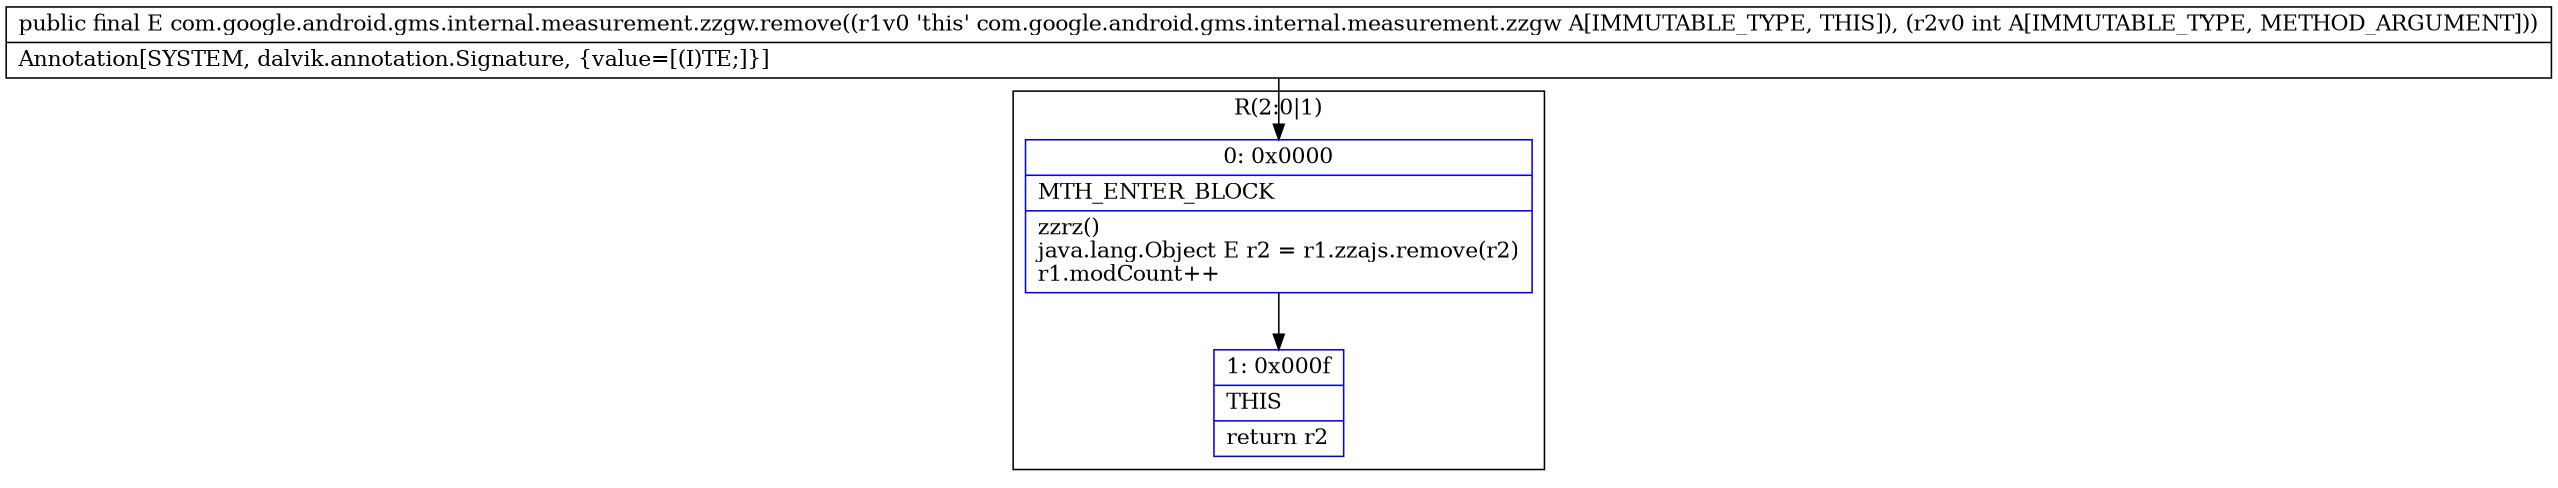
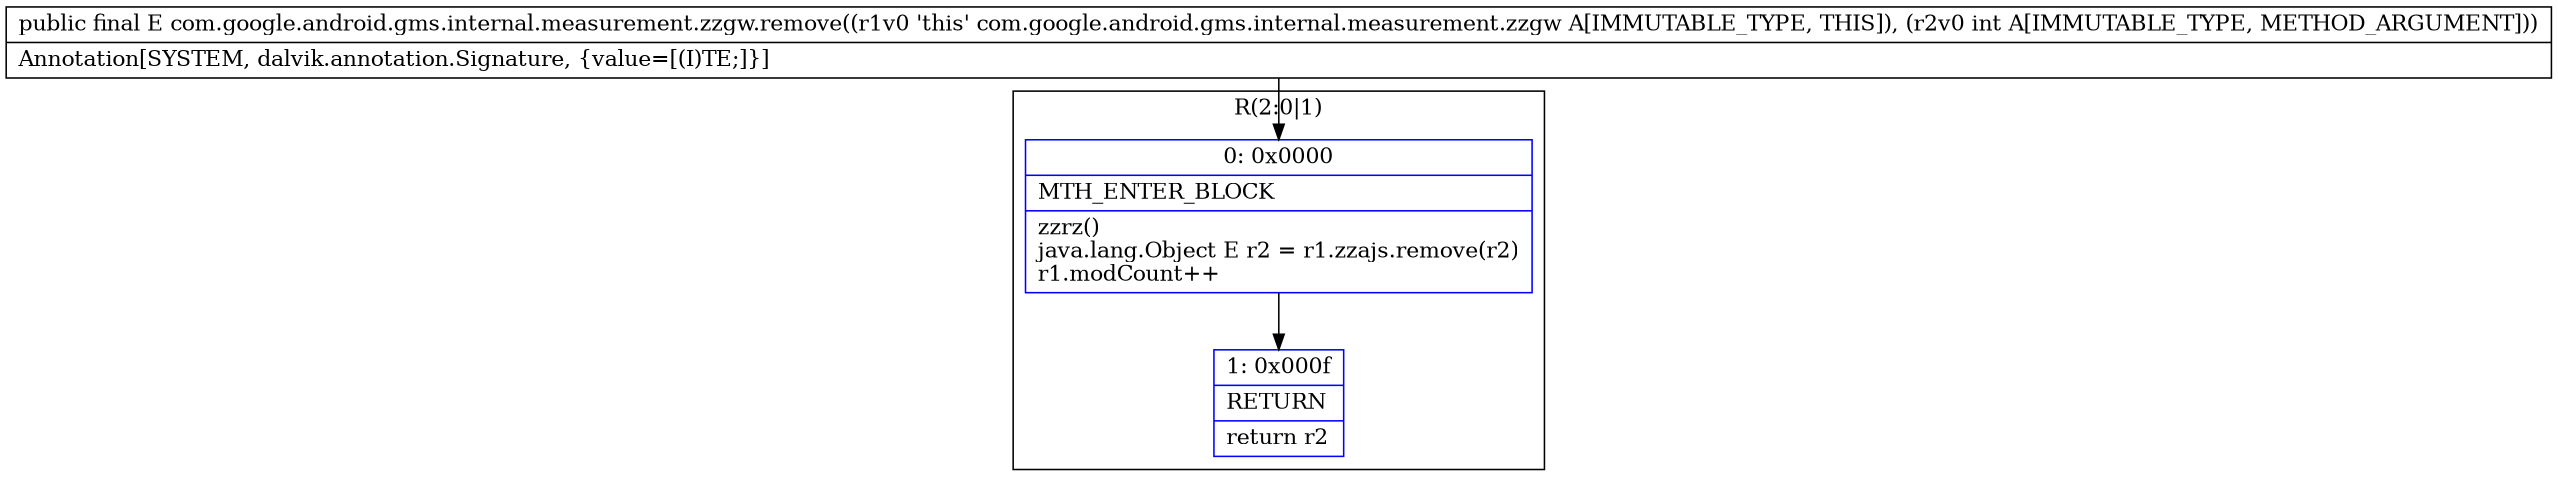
node "1: 0x000f": text "THIS" -> "RETURN"
